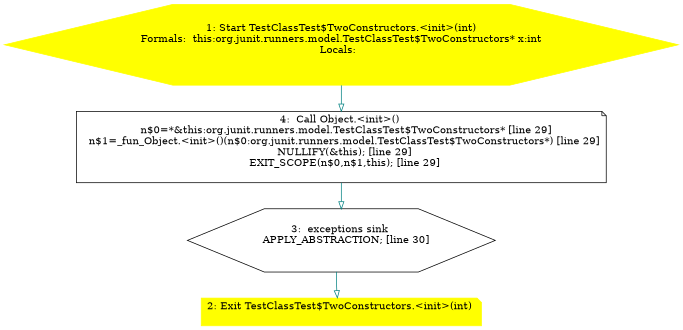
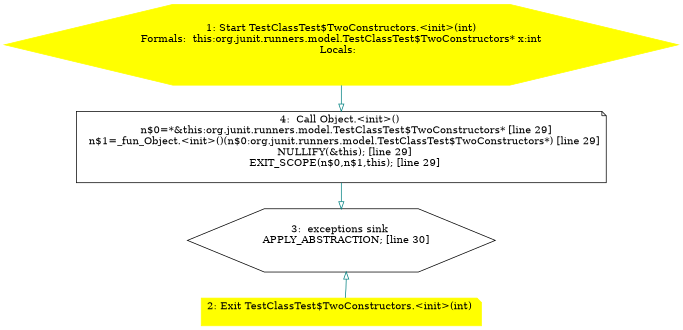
edge "3:  exceptions sink APPLY_ABSTRACTION; [line 30]" -> "2: Exit TestClassTest$TwoConstructors.<init>(int)": reversed
